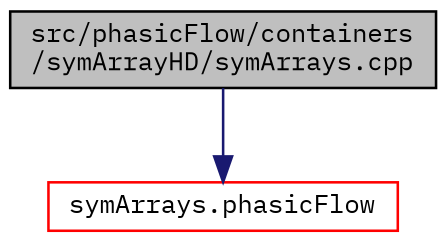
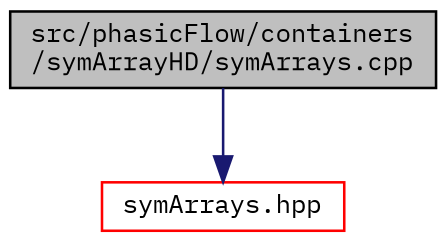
node "symArrays.phasicFlow": label "symArrays.phasicFlow" -> "symArrays.hpp"
